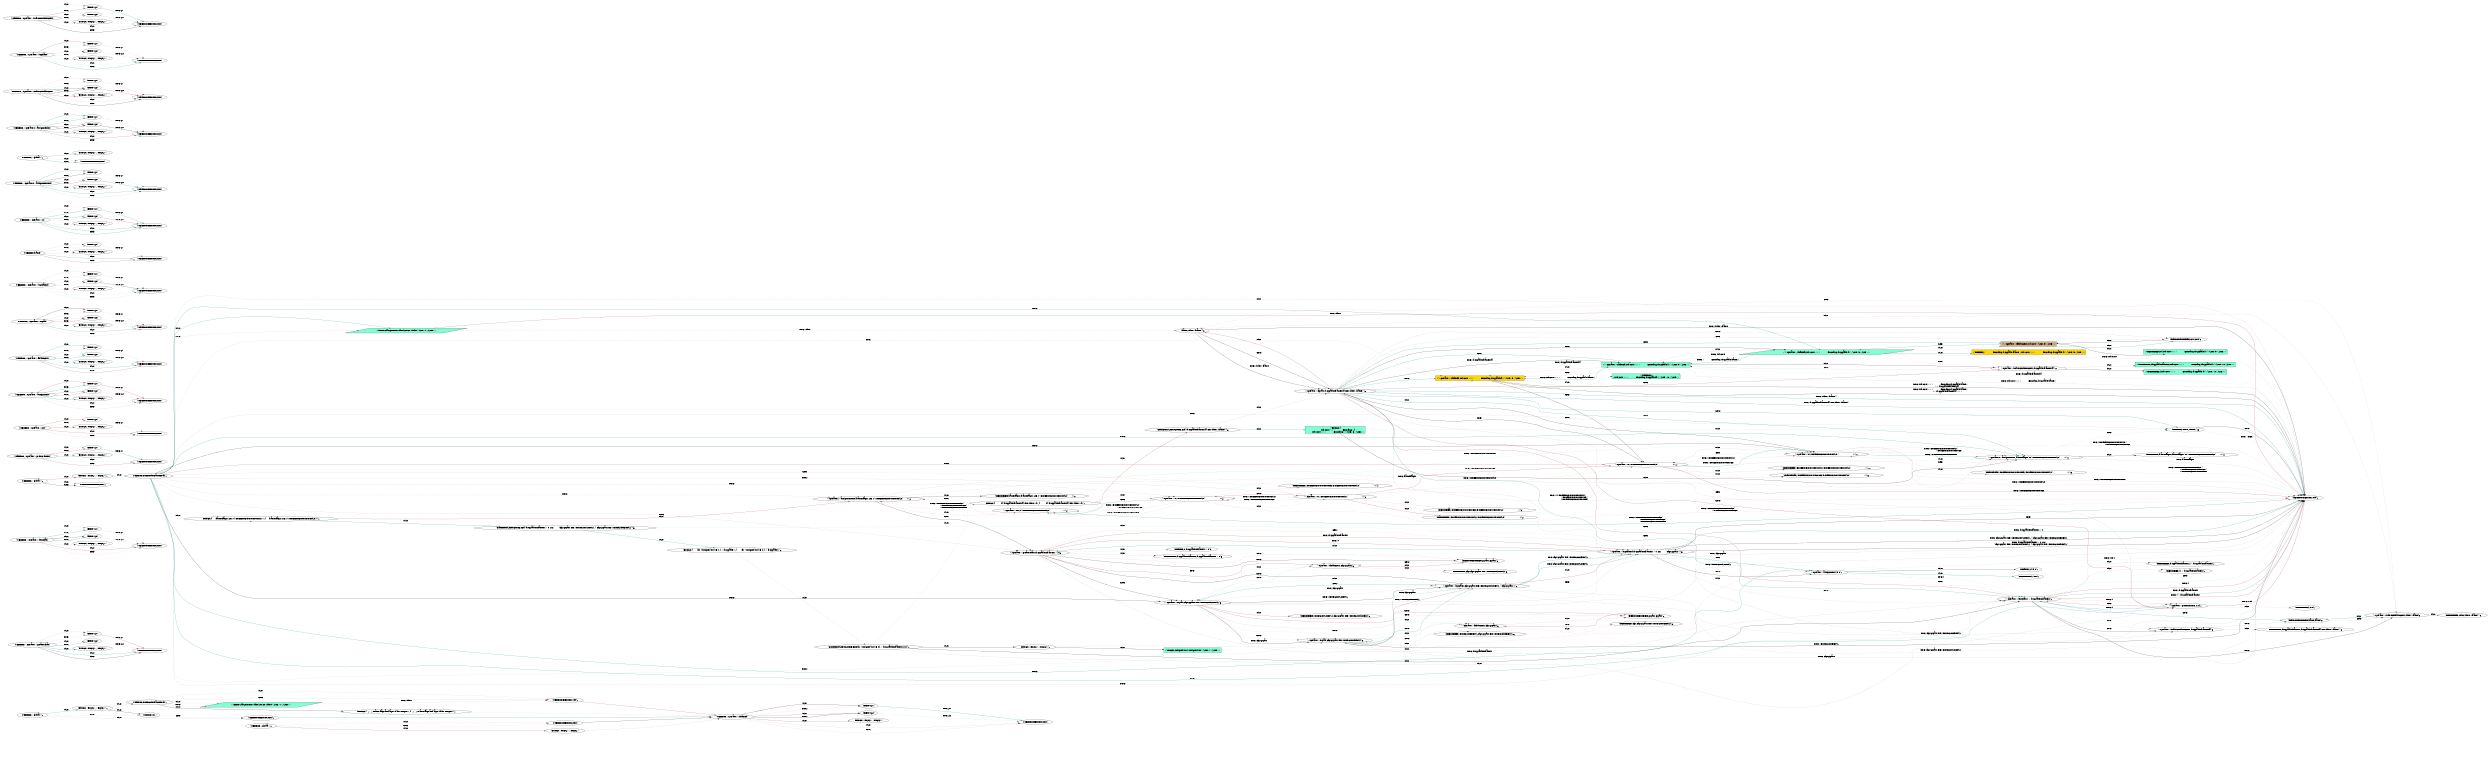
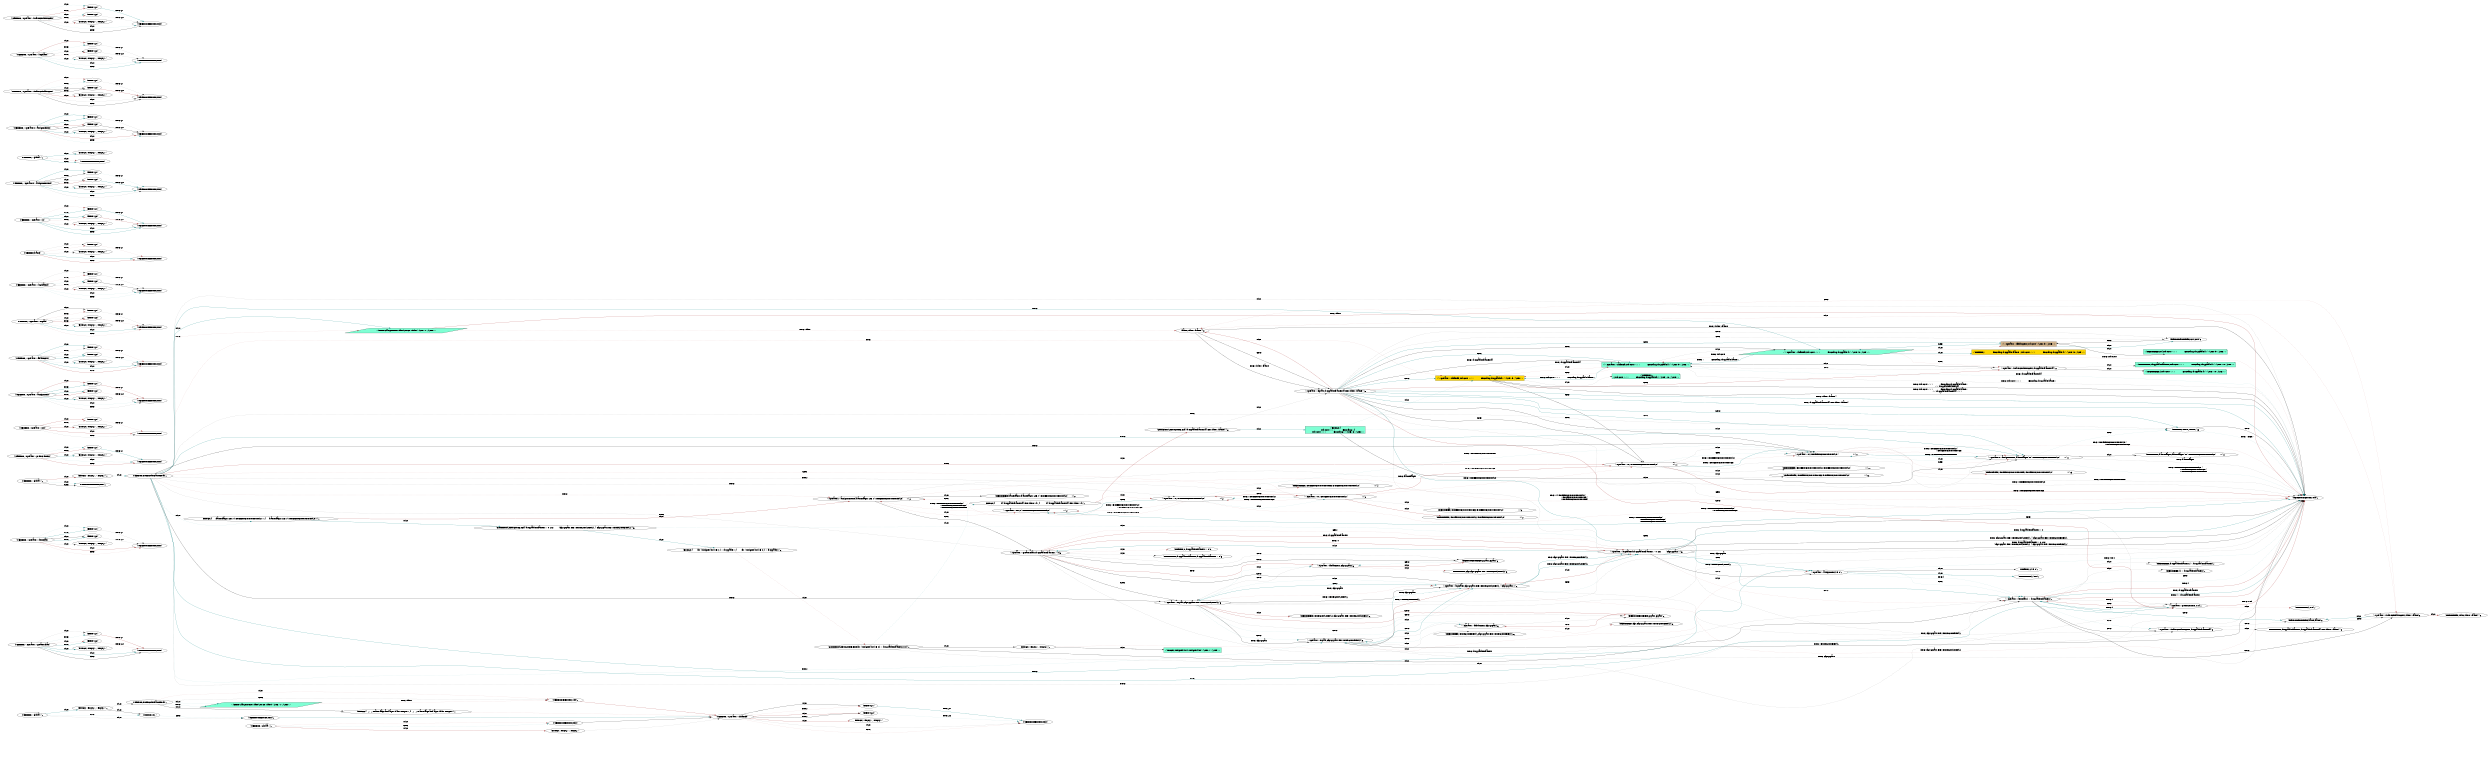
edge "(<operator>.lessThan,i < droppable_nframes_)" -> "(<operator>.equals,droppable_frames_[i] == video->frame())": removed, label "CDG:"
